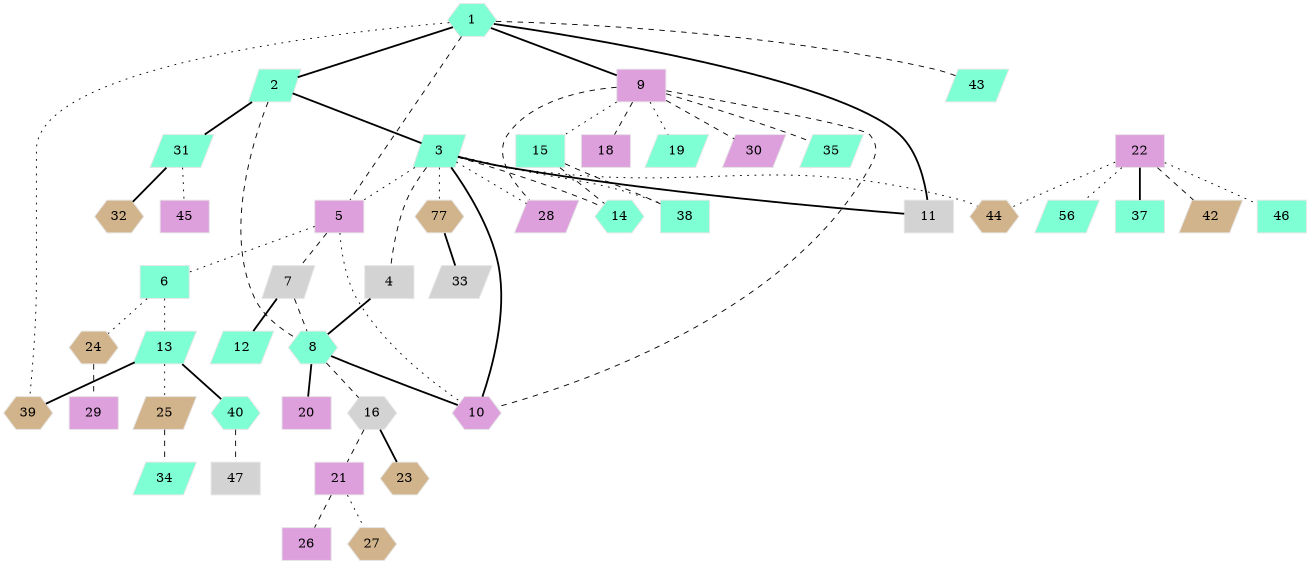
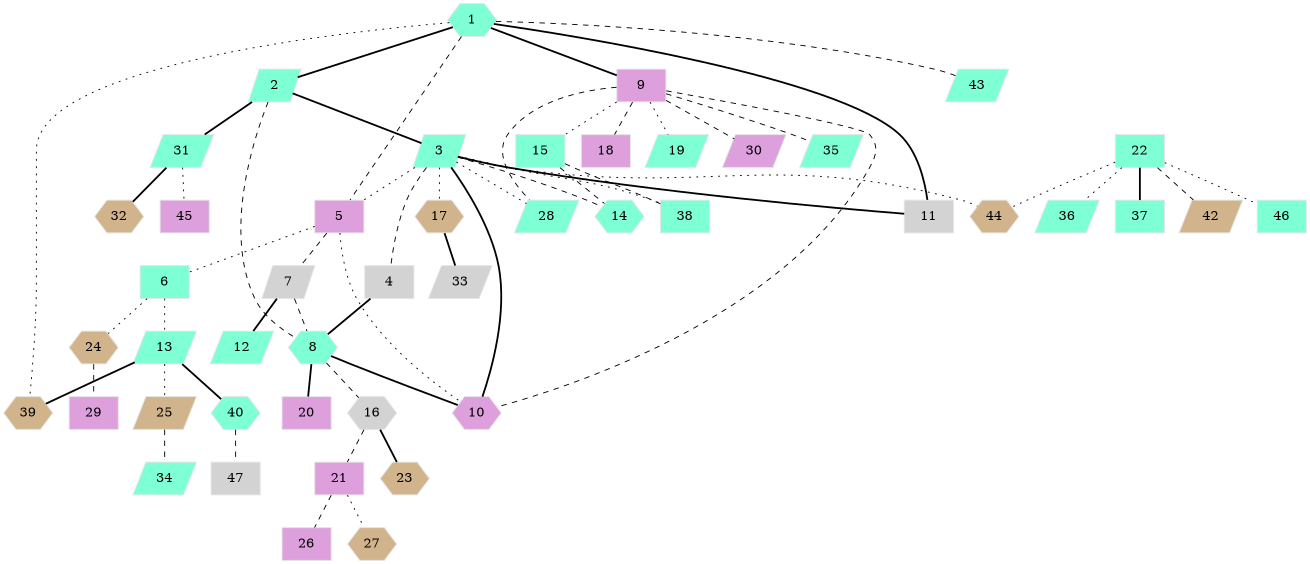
node "22": fillcolor plum -> aquamarine
node "77": label "77" -> "17"
node "28": fillcolor plum -> aquamarine
node "56": label "56" -> "36"
